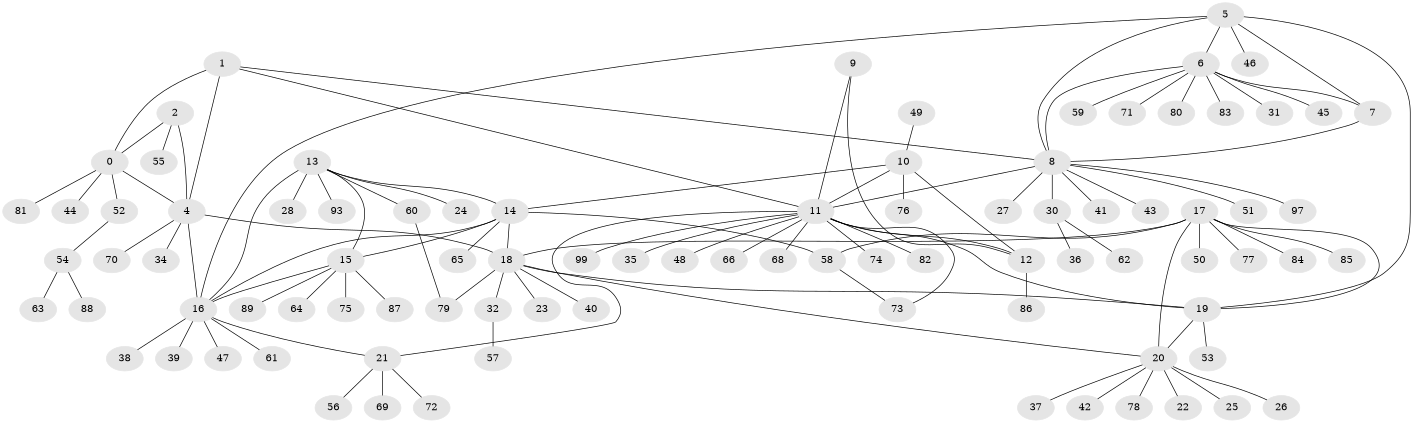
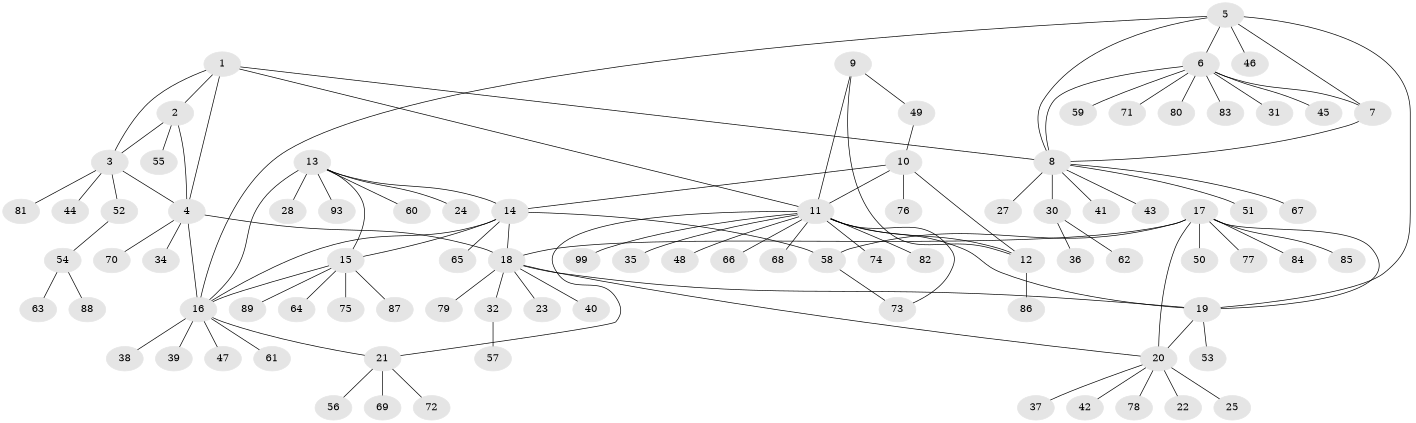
edge "1" -- "2": added
edge "9" -- "49": added
node "0": label "0" -> "3"
edge "8" -- "11": removed
node "97": label "97" -> "67"
edge "60" -- "79": removed
node "26": removed
